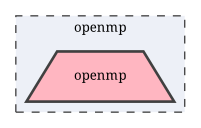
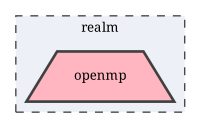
cluster "openmp": label "openmp" -> "realm"
